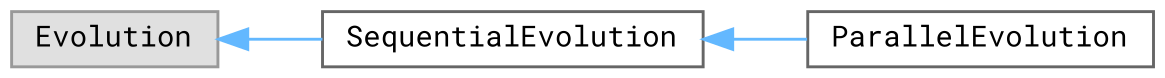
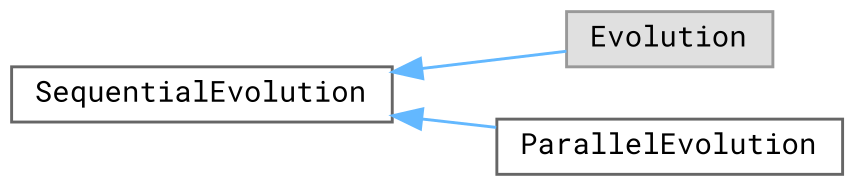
edge "SequentialEvolution" -> "Evolution": reversed
